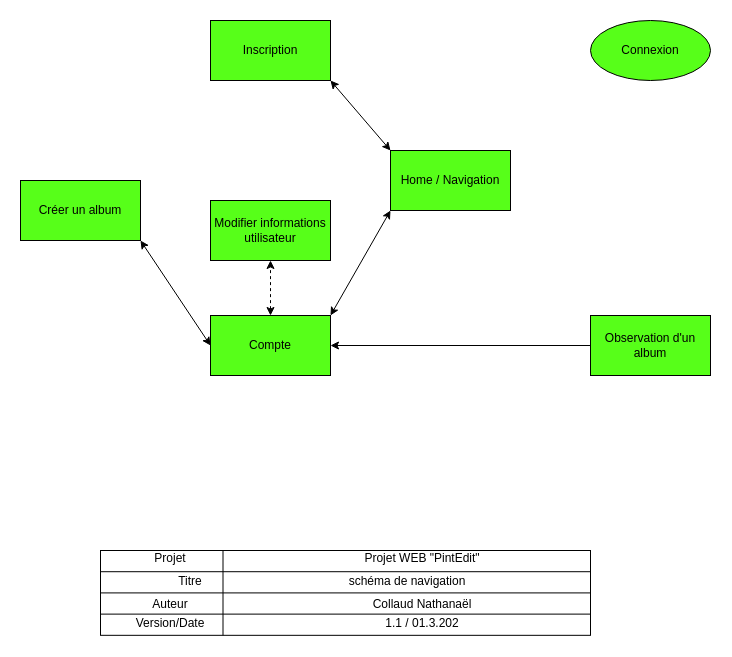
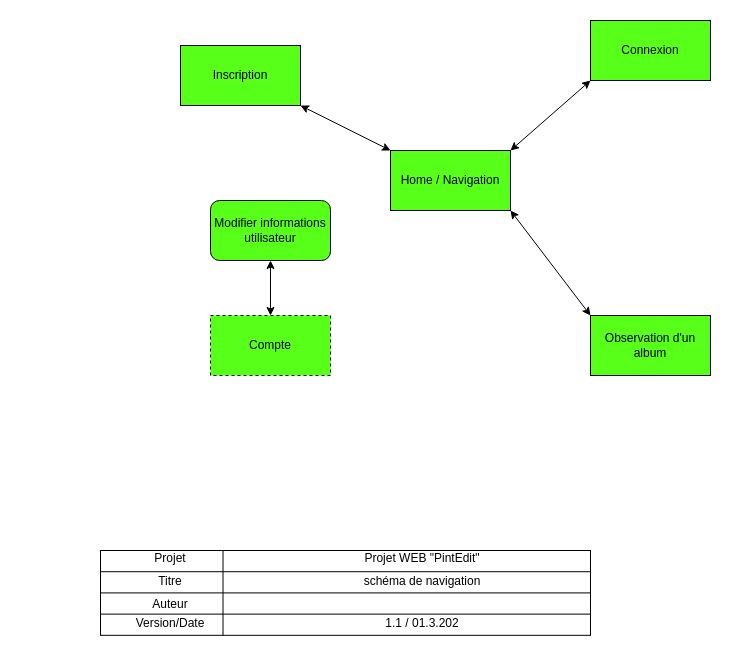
node "Inscription": moved (271, 51) -> (241, 76)
node "Connexion": shape ellipse -> rectangle
edge "Connexion" -- "Home / Navigation": added
node "Créer un album": removed
node "Modifier informations utilisateur": shape rectangle -> rounded rectangle
edge "Home / Navigation" -- "Compte": removed
edge "Home / Navigation" -- "Observation d'un album": added
edge "Modifier informations utilisateur" -- "Compte": style dashed -> solid
edge "Créer un album" -- "Compte": removed
node "Compte": style solid -> dashed
edge "Observation d'un album" -> "Compte": removed
node "Titre": moved (191, 581) -> (171, 581)
node "schéma de navigation": moved (408, 581) -> (423, 581)
node "Collaud Nathanaël": removed
